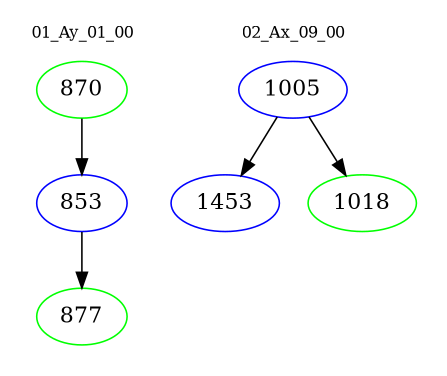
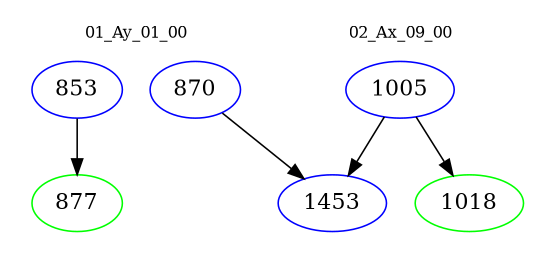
node "870": color green -> blue
edge "870" -> "853": now "870" -> "1453"
